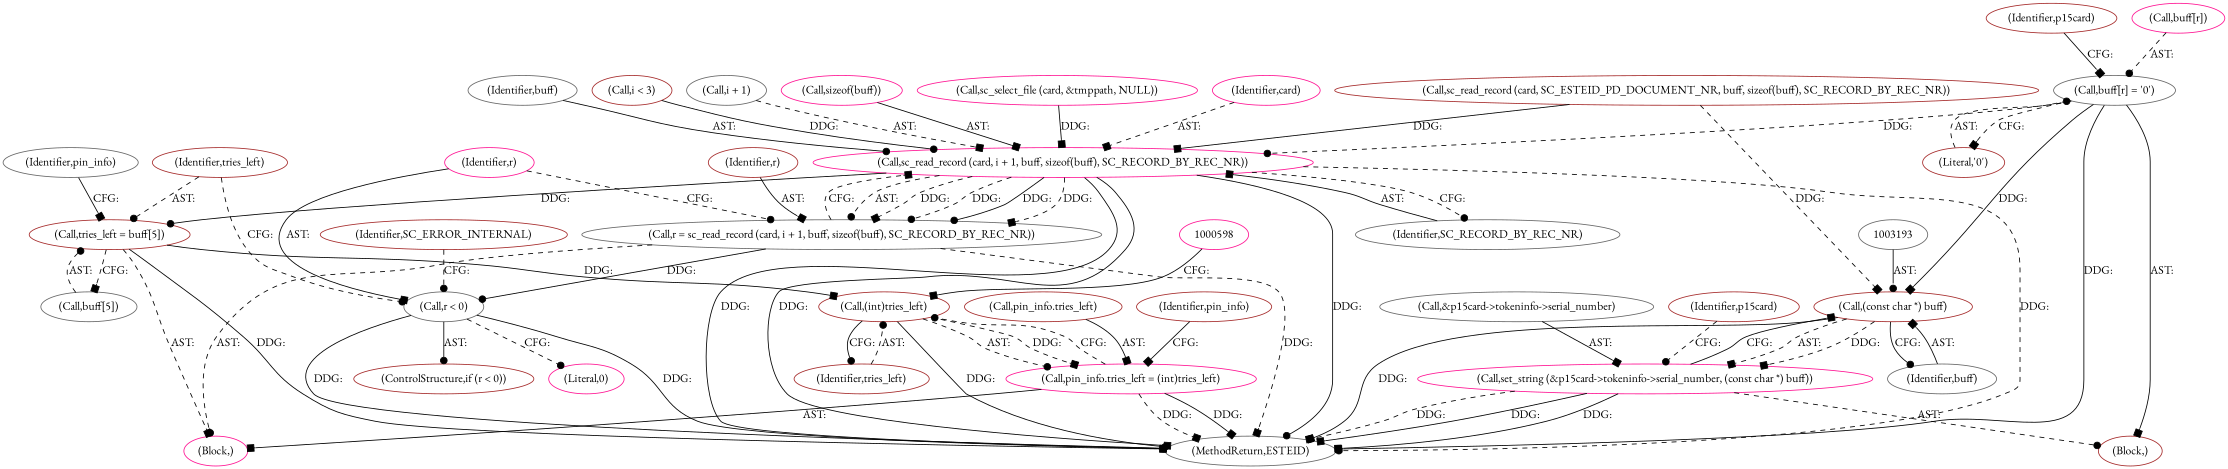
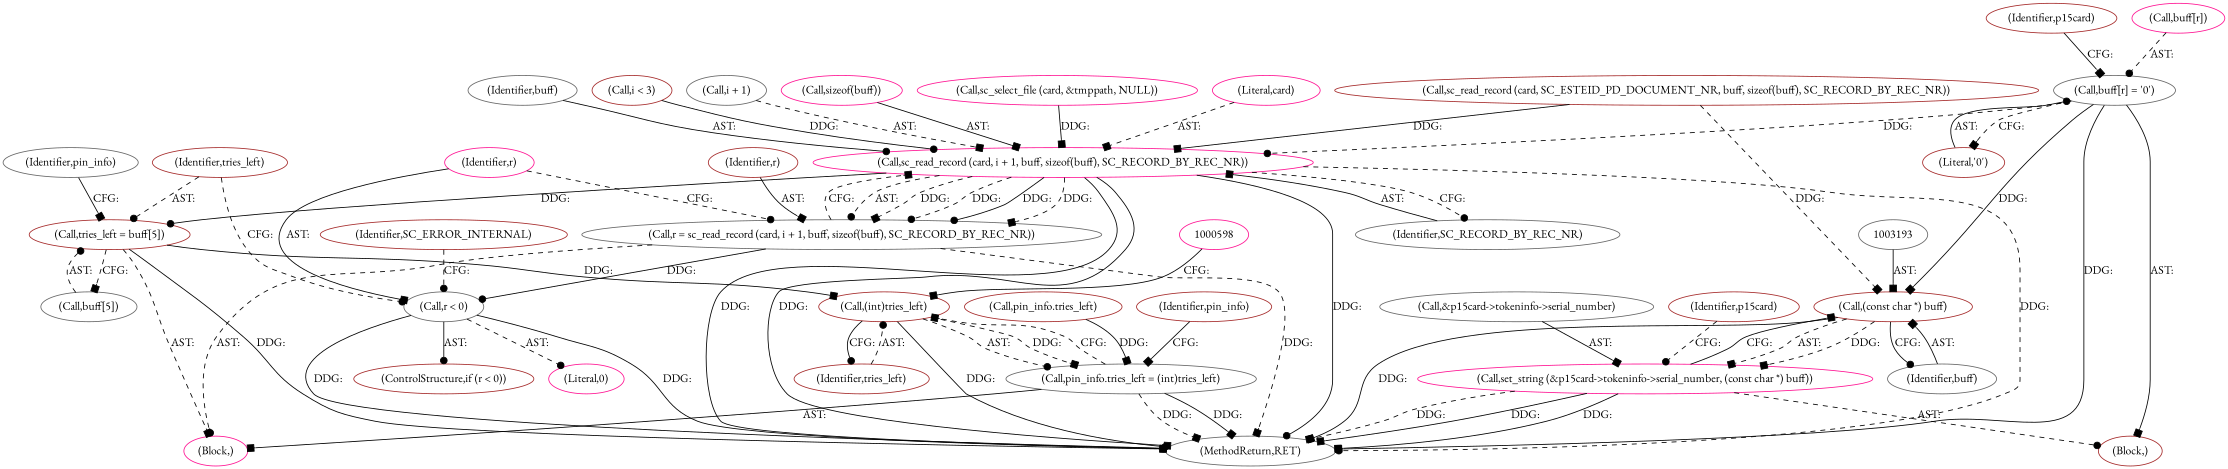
node "(Identifier,card)": label "(Identifier,card)" -> "(Literal,card)"
edge "(Literal,'0')" -> "(Call,buff[r] = '0')": style dashed -> solid
edge "1003193" -> "(Call,(const char *) buff)": arrowhead dot -> box
edge "(Call,pin_info.tries_left = (int)tries_left)" -> "(Call,(int)tries_left)": arrowhead dot -> box
edge "(Call,r < 0)" -> "(Literal,0)": label "CFG: " -> "AST: "
edge "(Call,pin_info.tries_left)" -> "(Call,pin_info.tries_left = (int)tries_left)": label "AST: " -> "DDG: "
node "(Call,pin_info.tries_left = (int)tries_left)": color deeppink -> gray40
node "(MethodReturn,ESTEID)": label "(MethodReturn,ESTEID)" -> "(MethodReturn,RET)"
